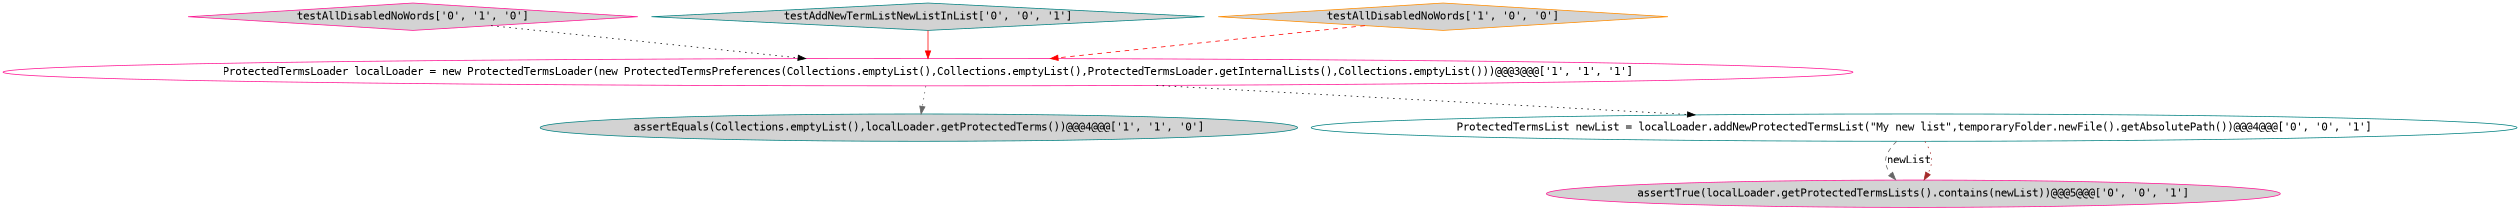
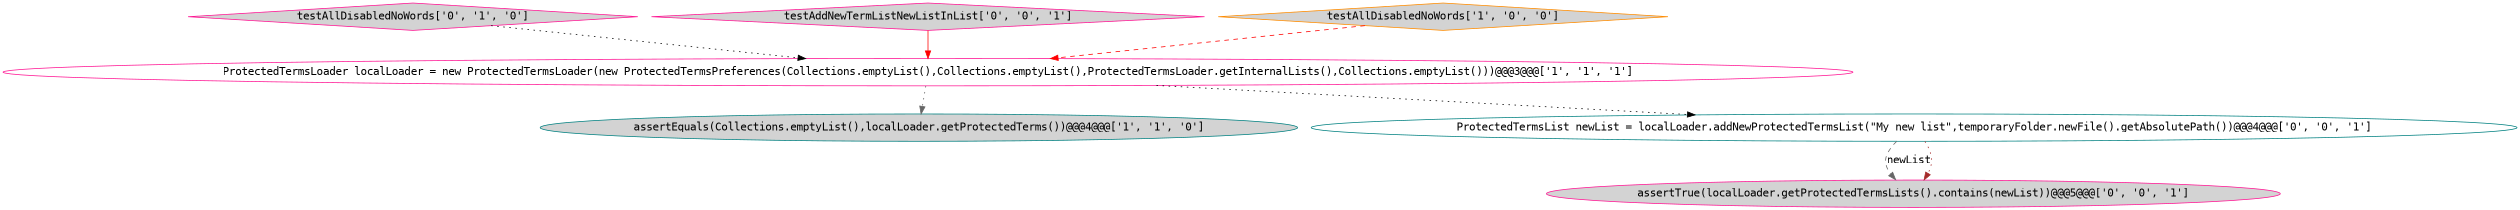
node "testAddNewTermListNewListInList['0', '0', '1']": color teal -> deeppink
